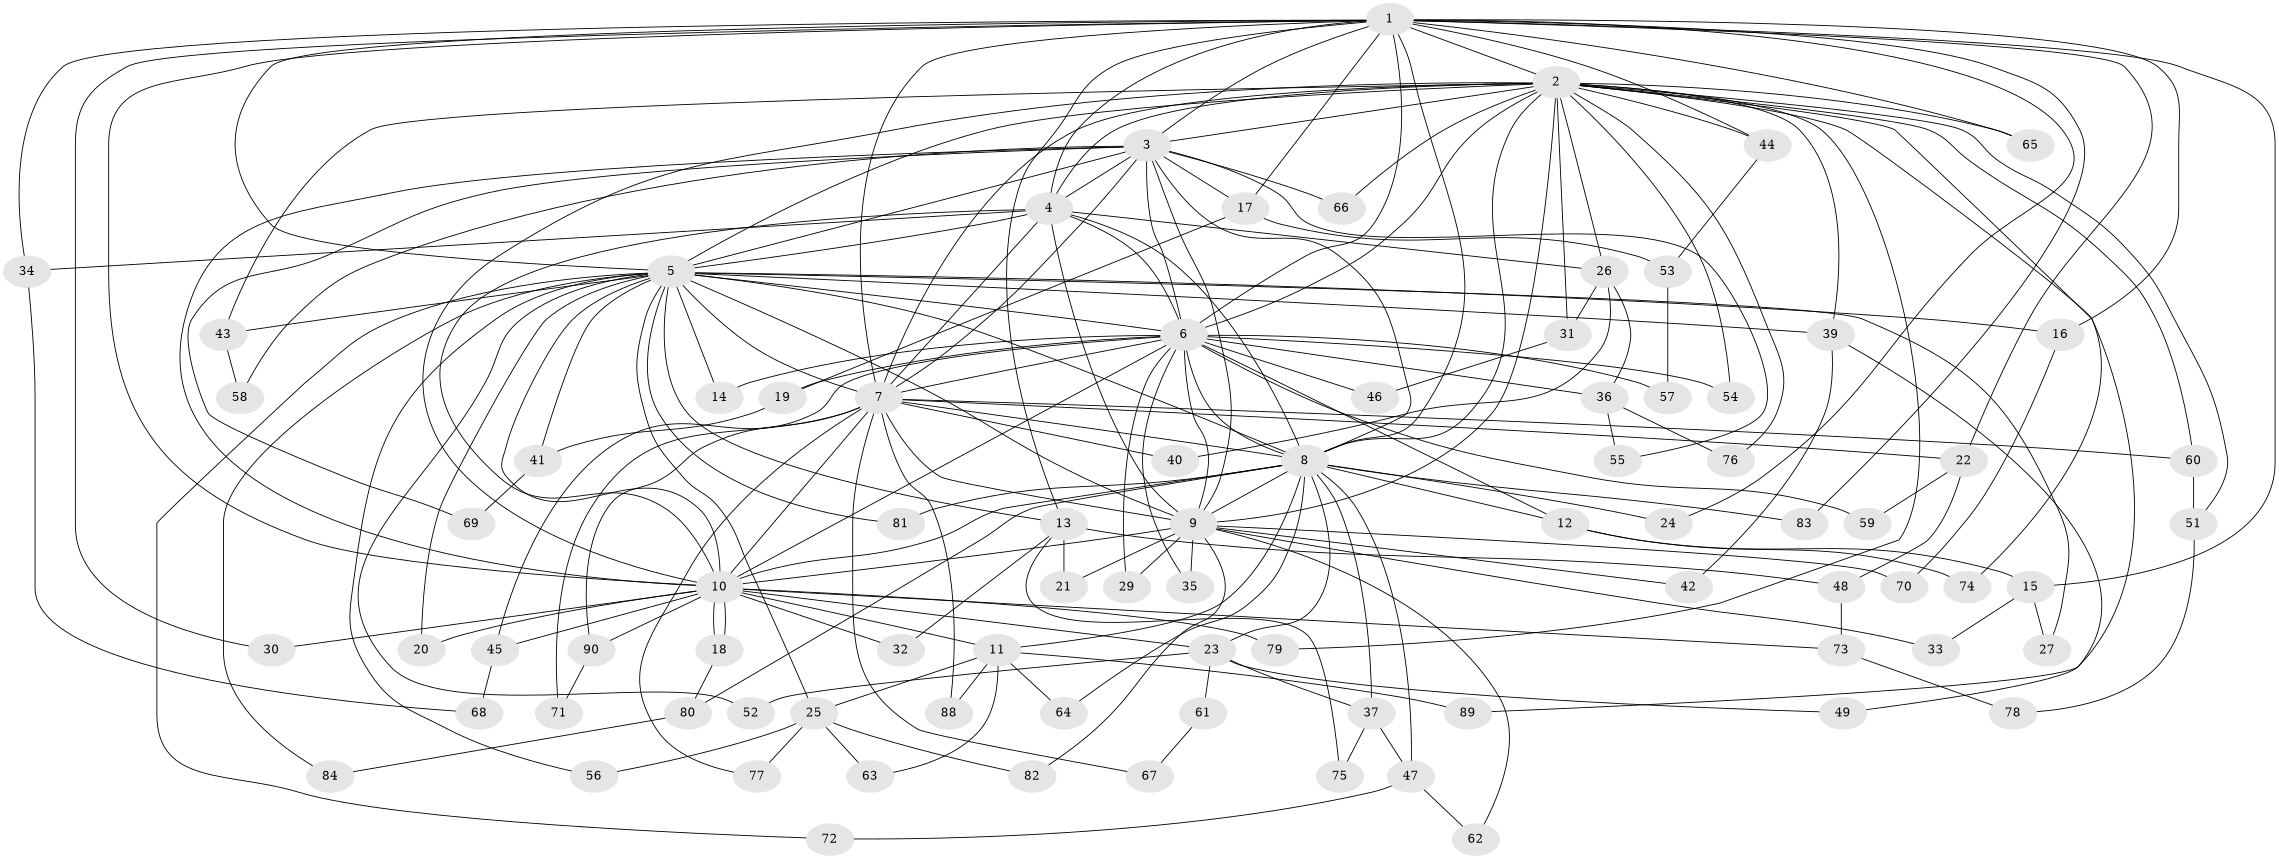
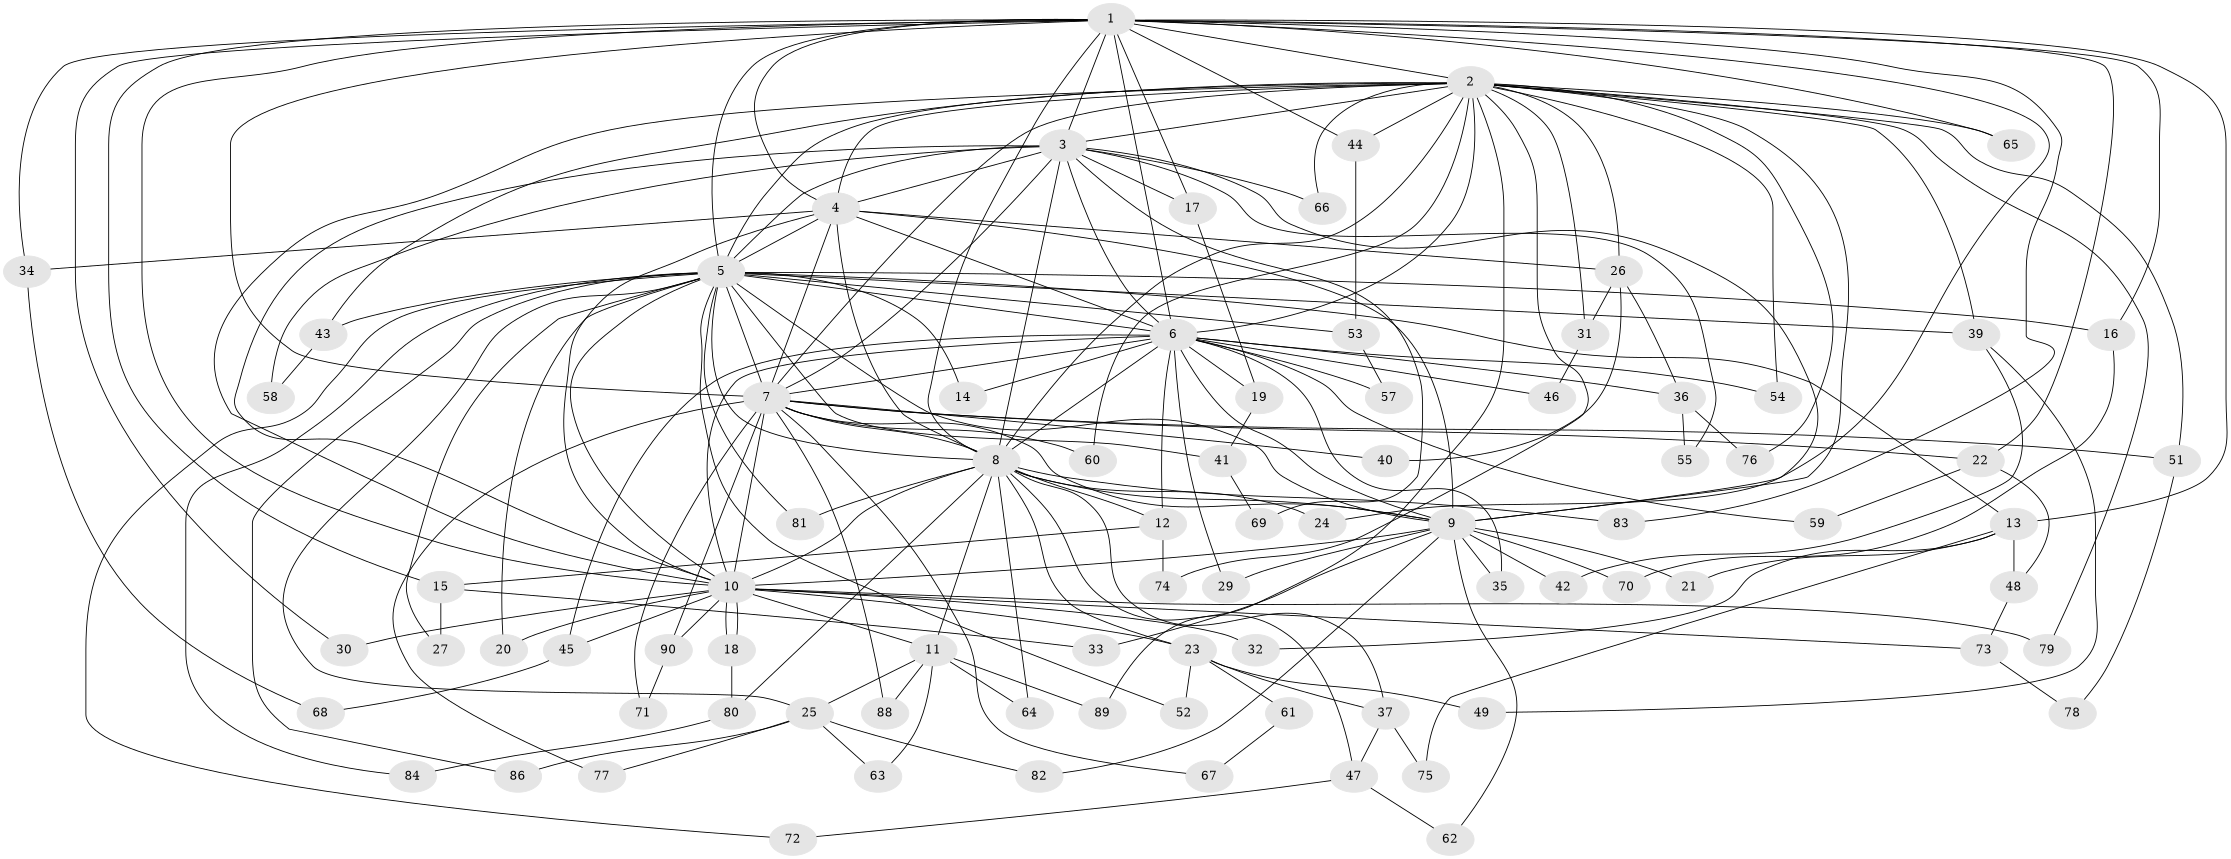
edge "17" -- "53": now "5" -- "53"
edge "60" -- "51": now "7" -- "51"
node "56": label "56" -> "86"
